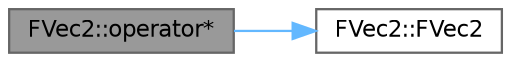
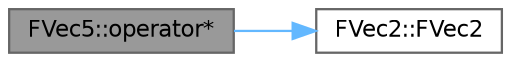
node "FVec2::operator*": label "FVec2::operator*" -> "FVec5::operator*"
